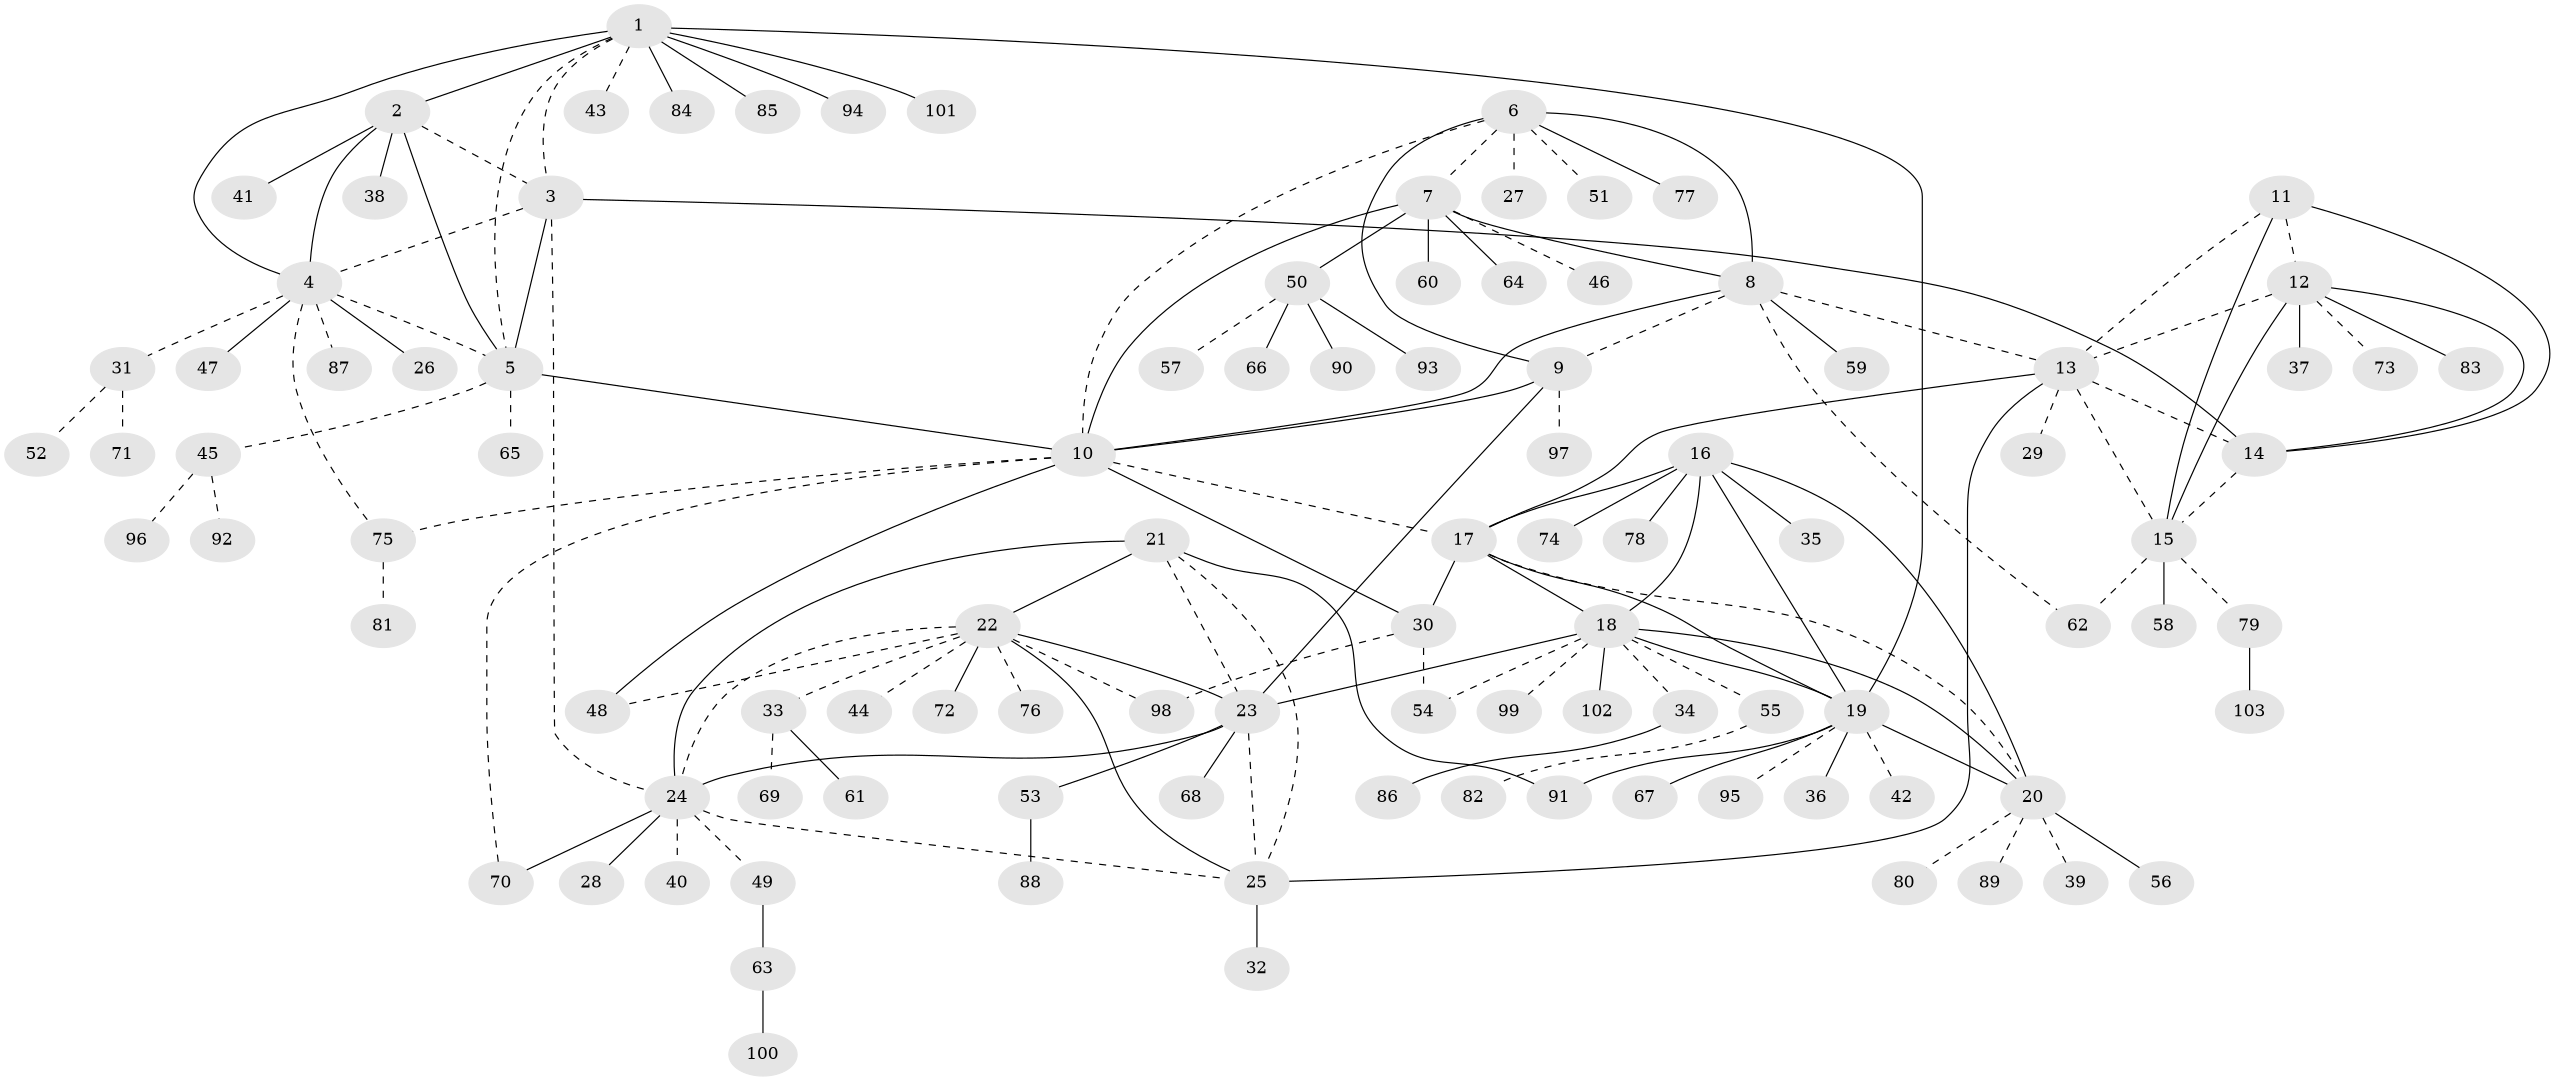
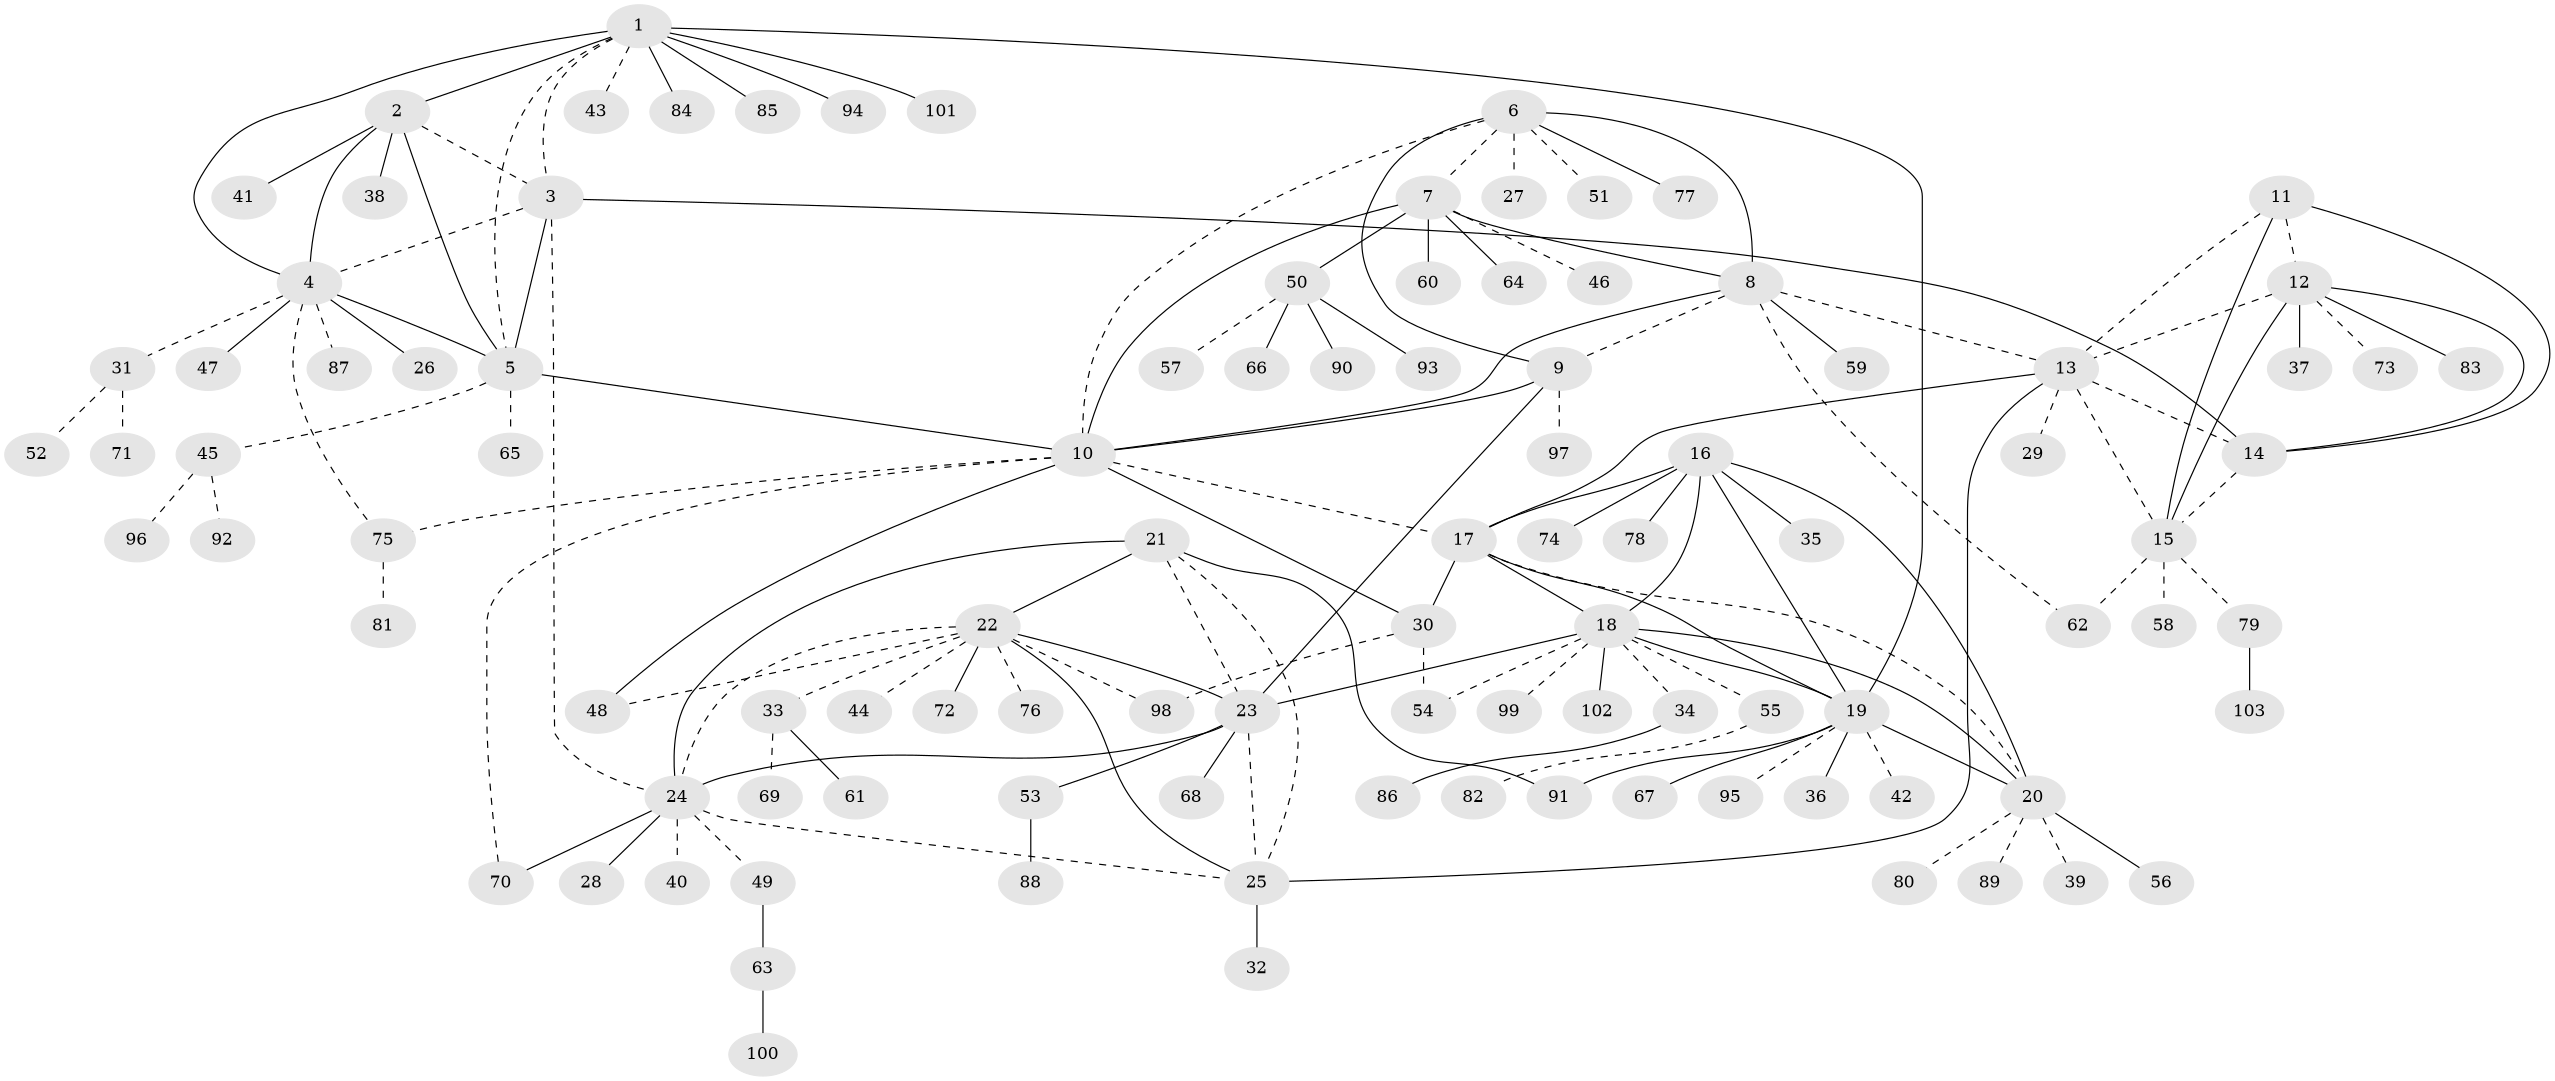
edge "4" -- "5": style dashed -> solid
edge "15" -- "58": style solid -> dashed
